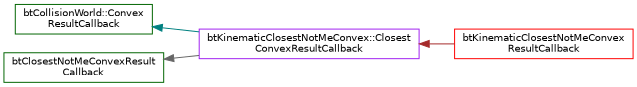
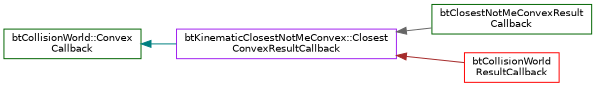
node "btCollisionWorld::Convex ResultCallback": label "btCollisionWorld::Convex ResultCallback" -> "btCollisionWorld::Convex Callback"
node "btKinematicClosestNotMeConvex ResultCallback": label "btKinematicClosestNotMeConvex ResultCallback" -> "btCollisionWorld ResultCallback"
edge "btKinematicClosestNotMeConvex::Closest ConvexResultCallback" -> "btClosestNotMeConvexResult Callback": reversed
